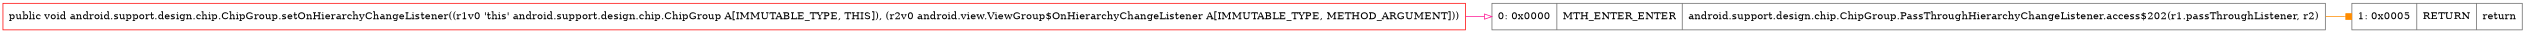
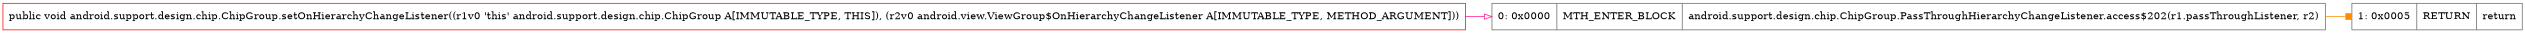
node "0: 0x0000": text "MTH_ENTER_ENTER" -> "MTH_ENTER_BLOCK"
